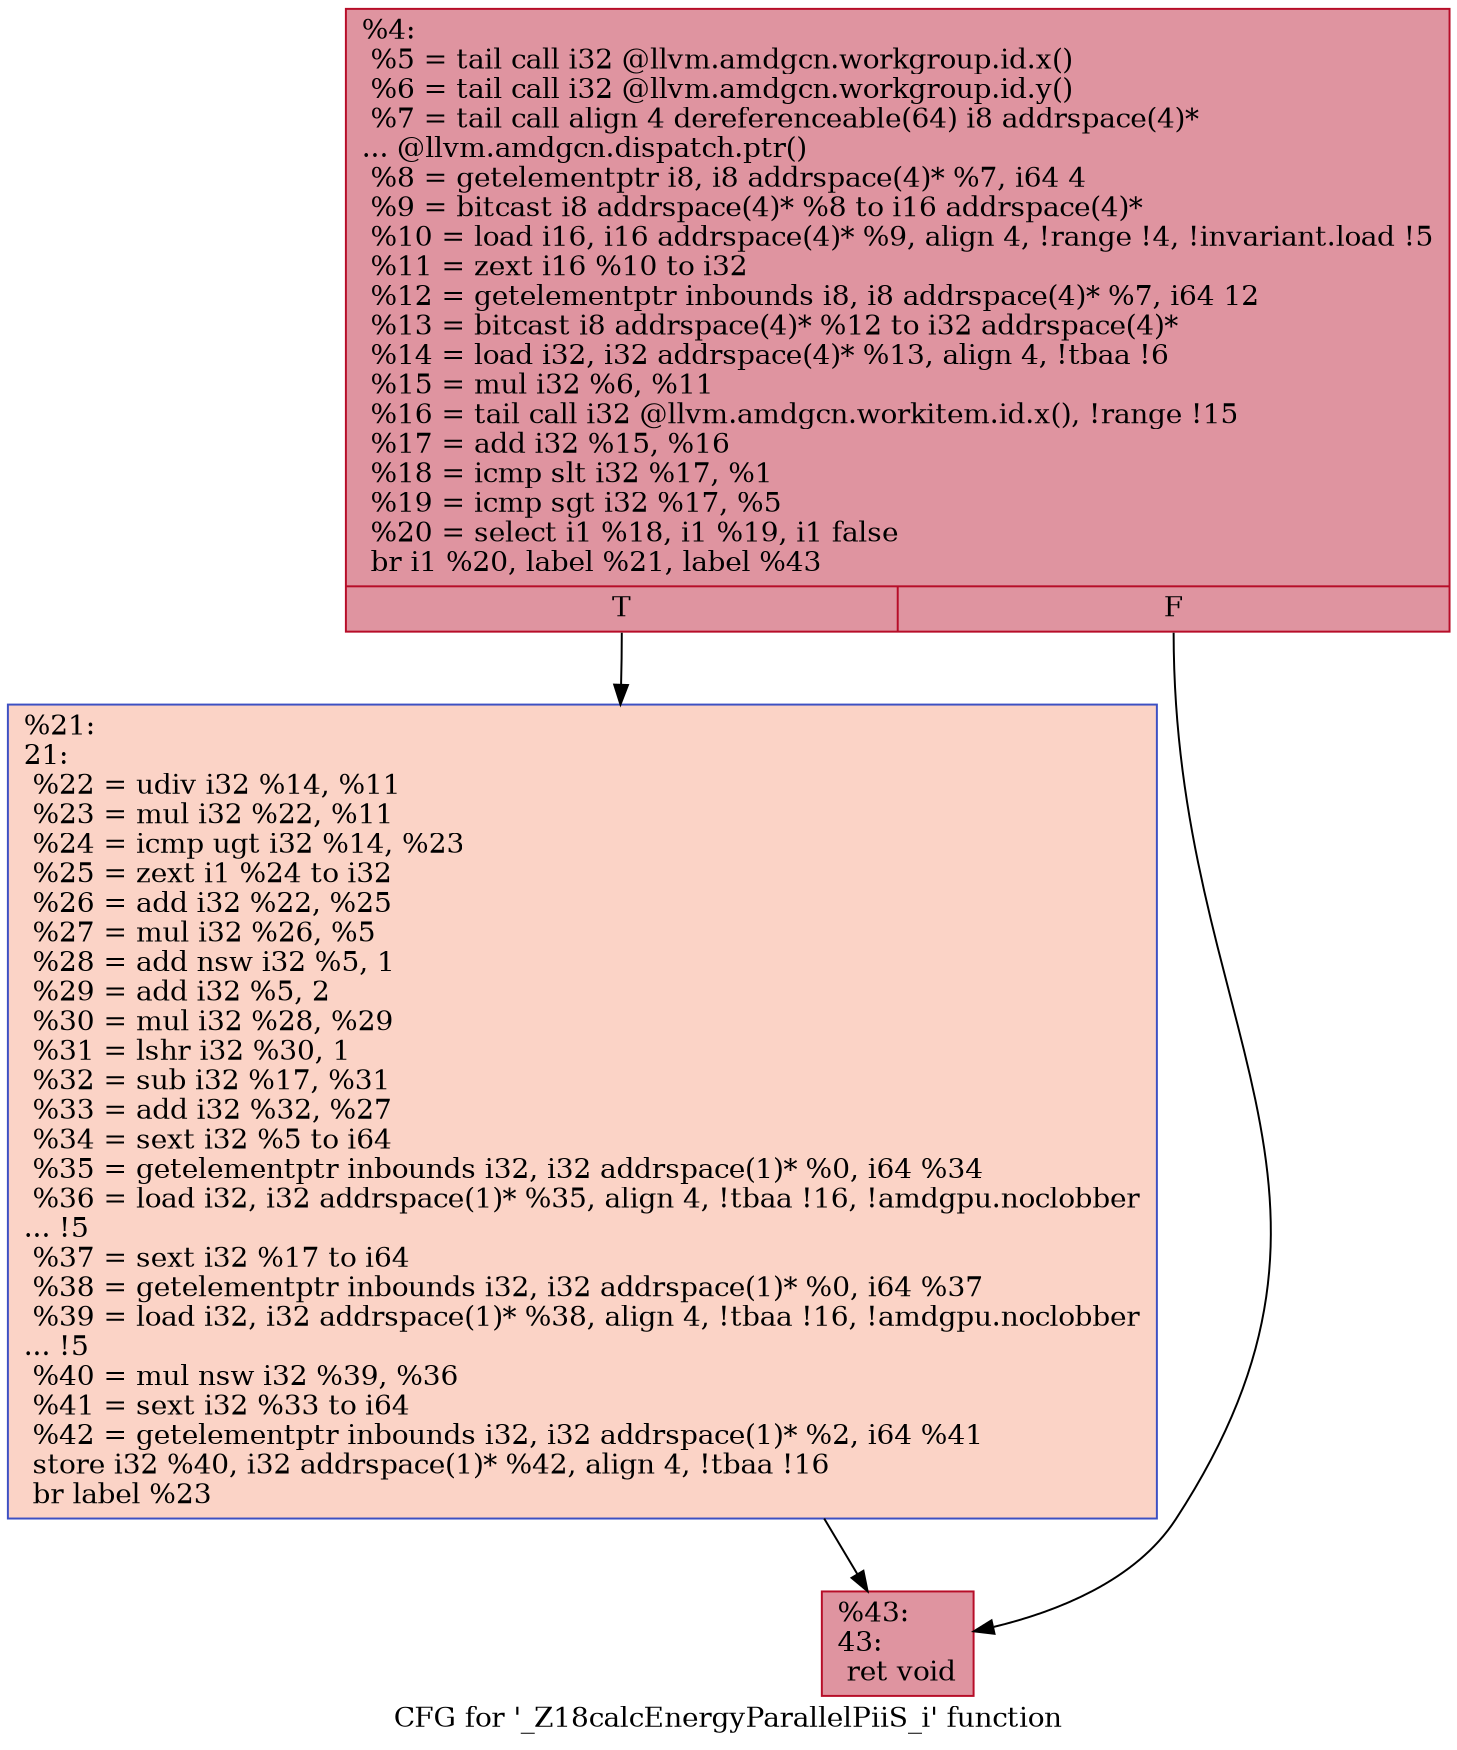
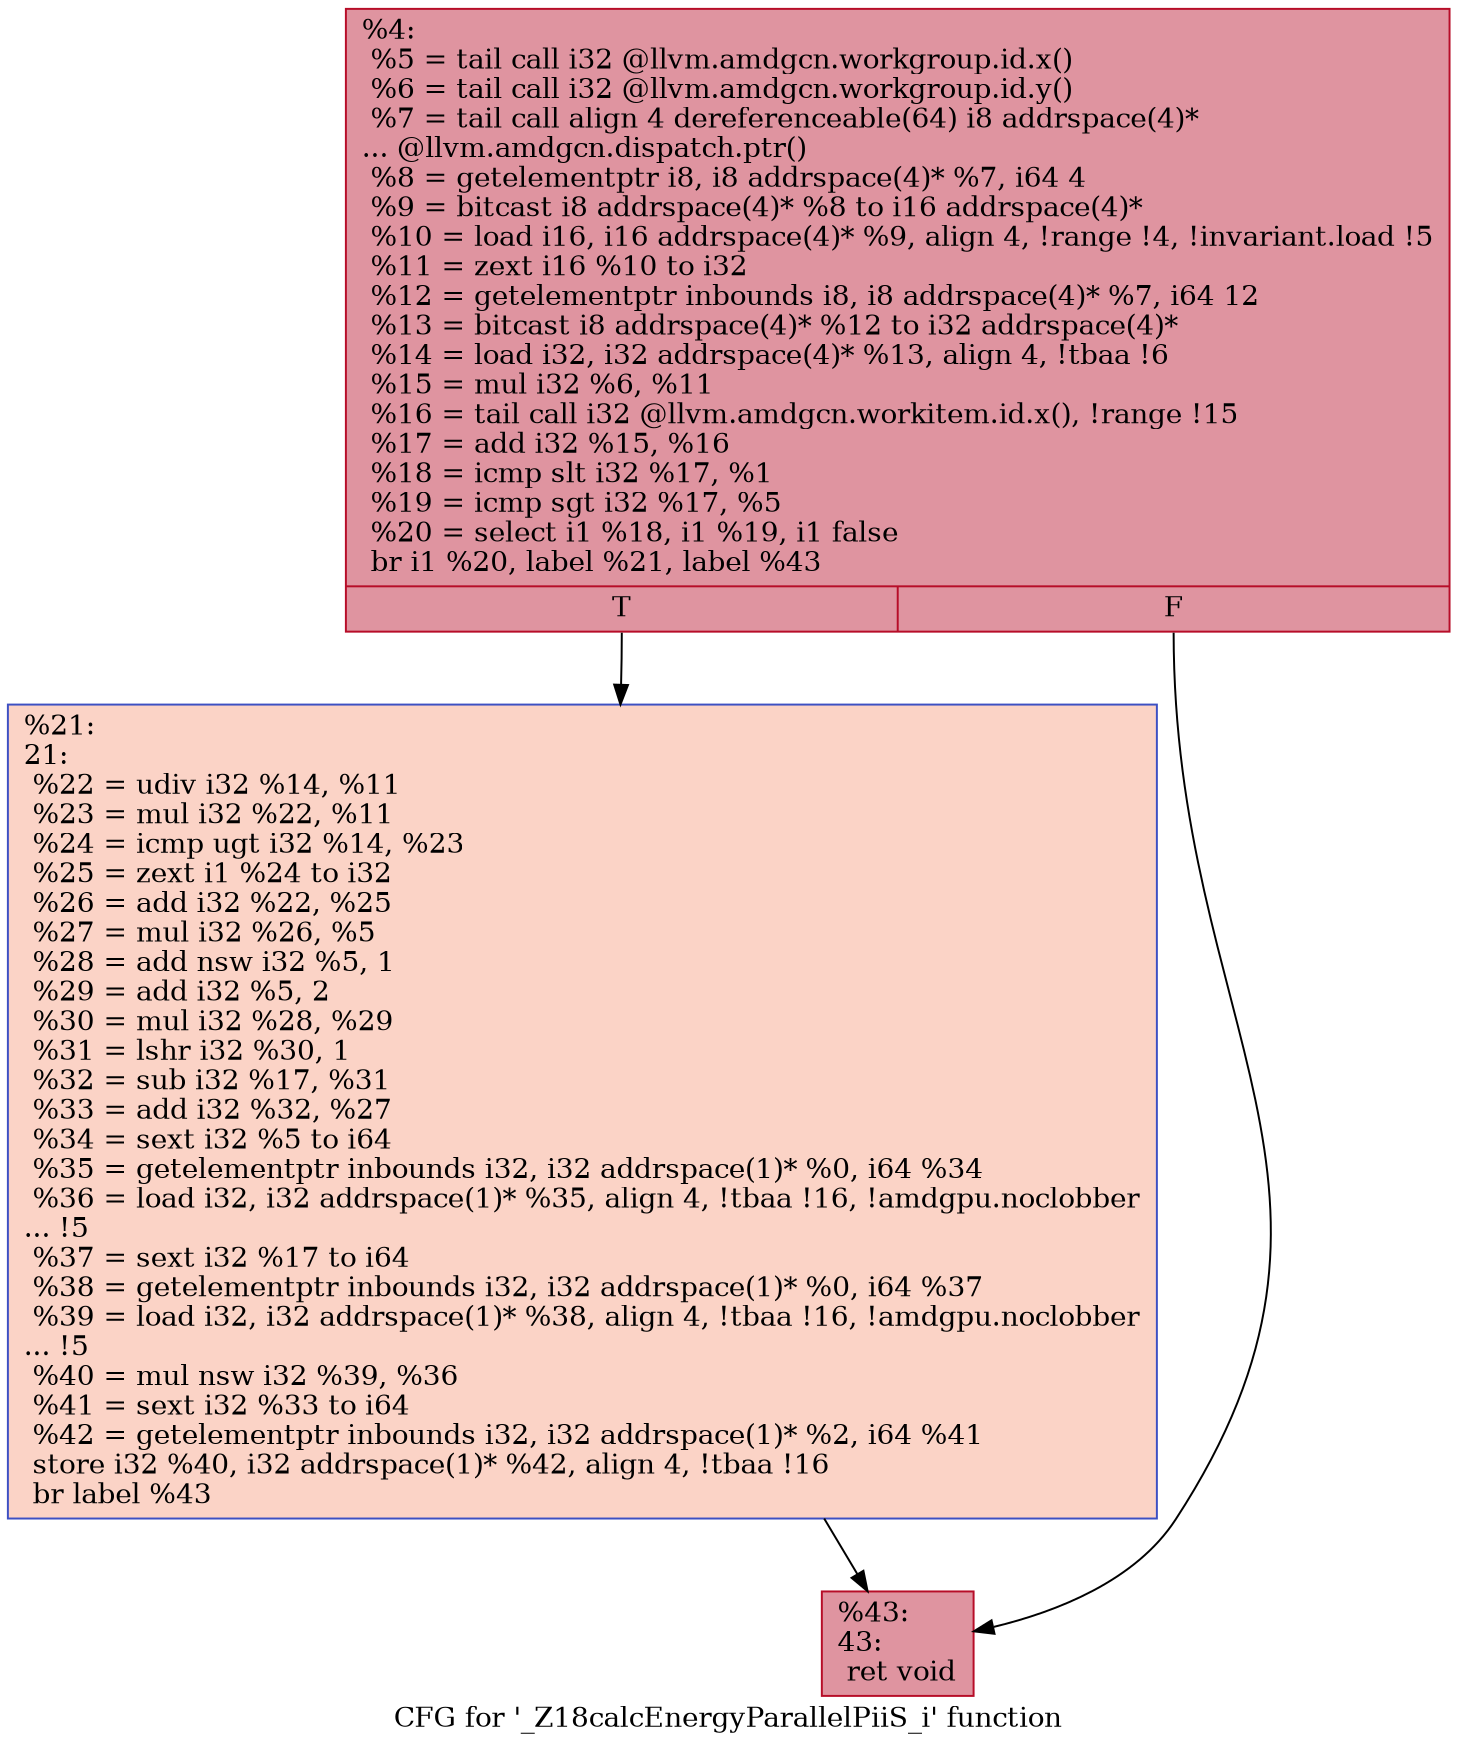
node "%21:": text "br label %23" -> "br label %43"
